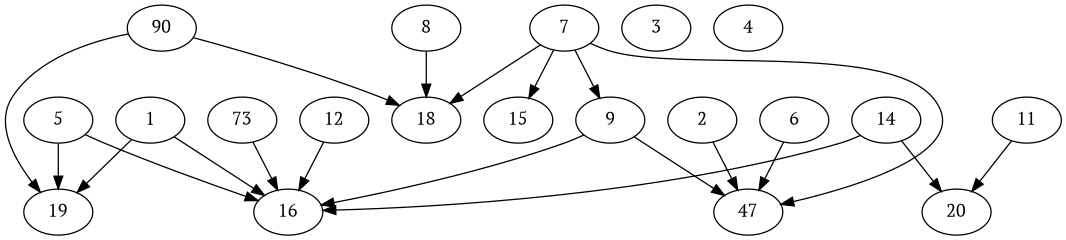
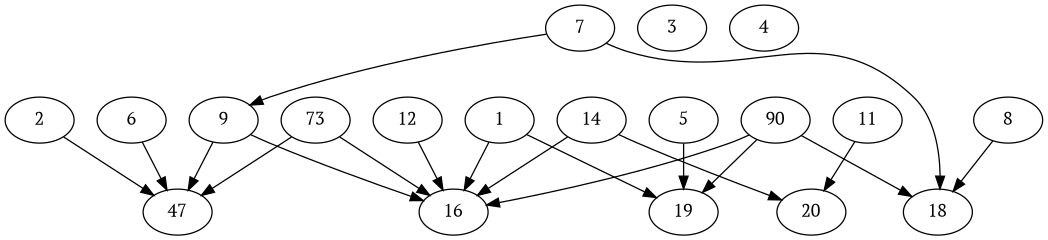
edge "7" -> "47": now "73" -> "47"
node "15": removed
edge "5" -> "16": now "90" -> "16"
